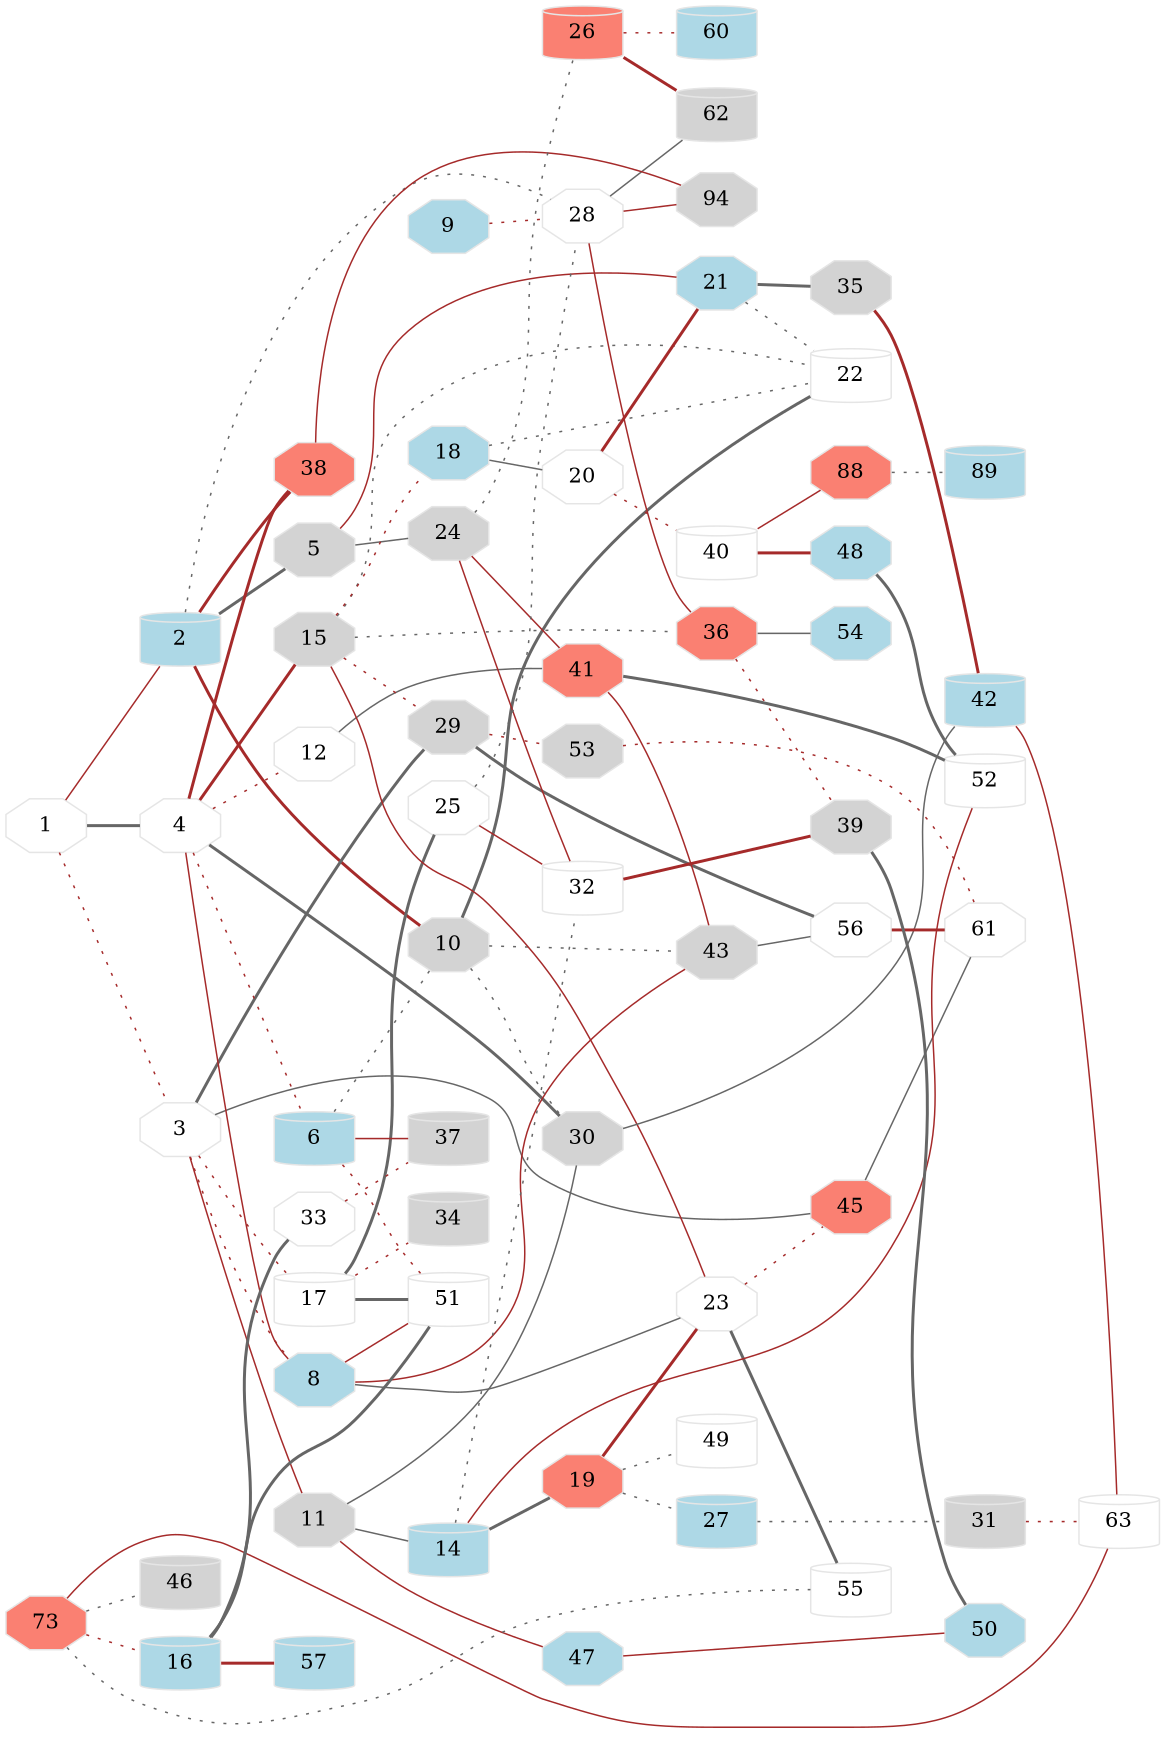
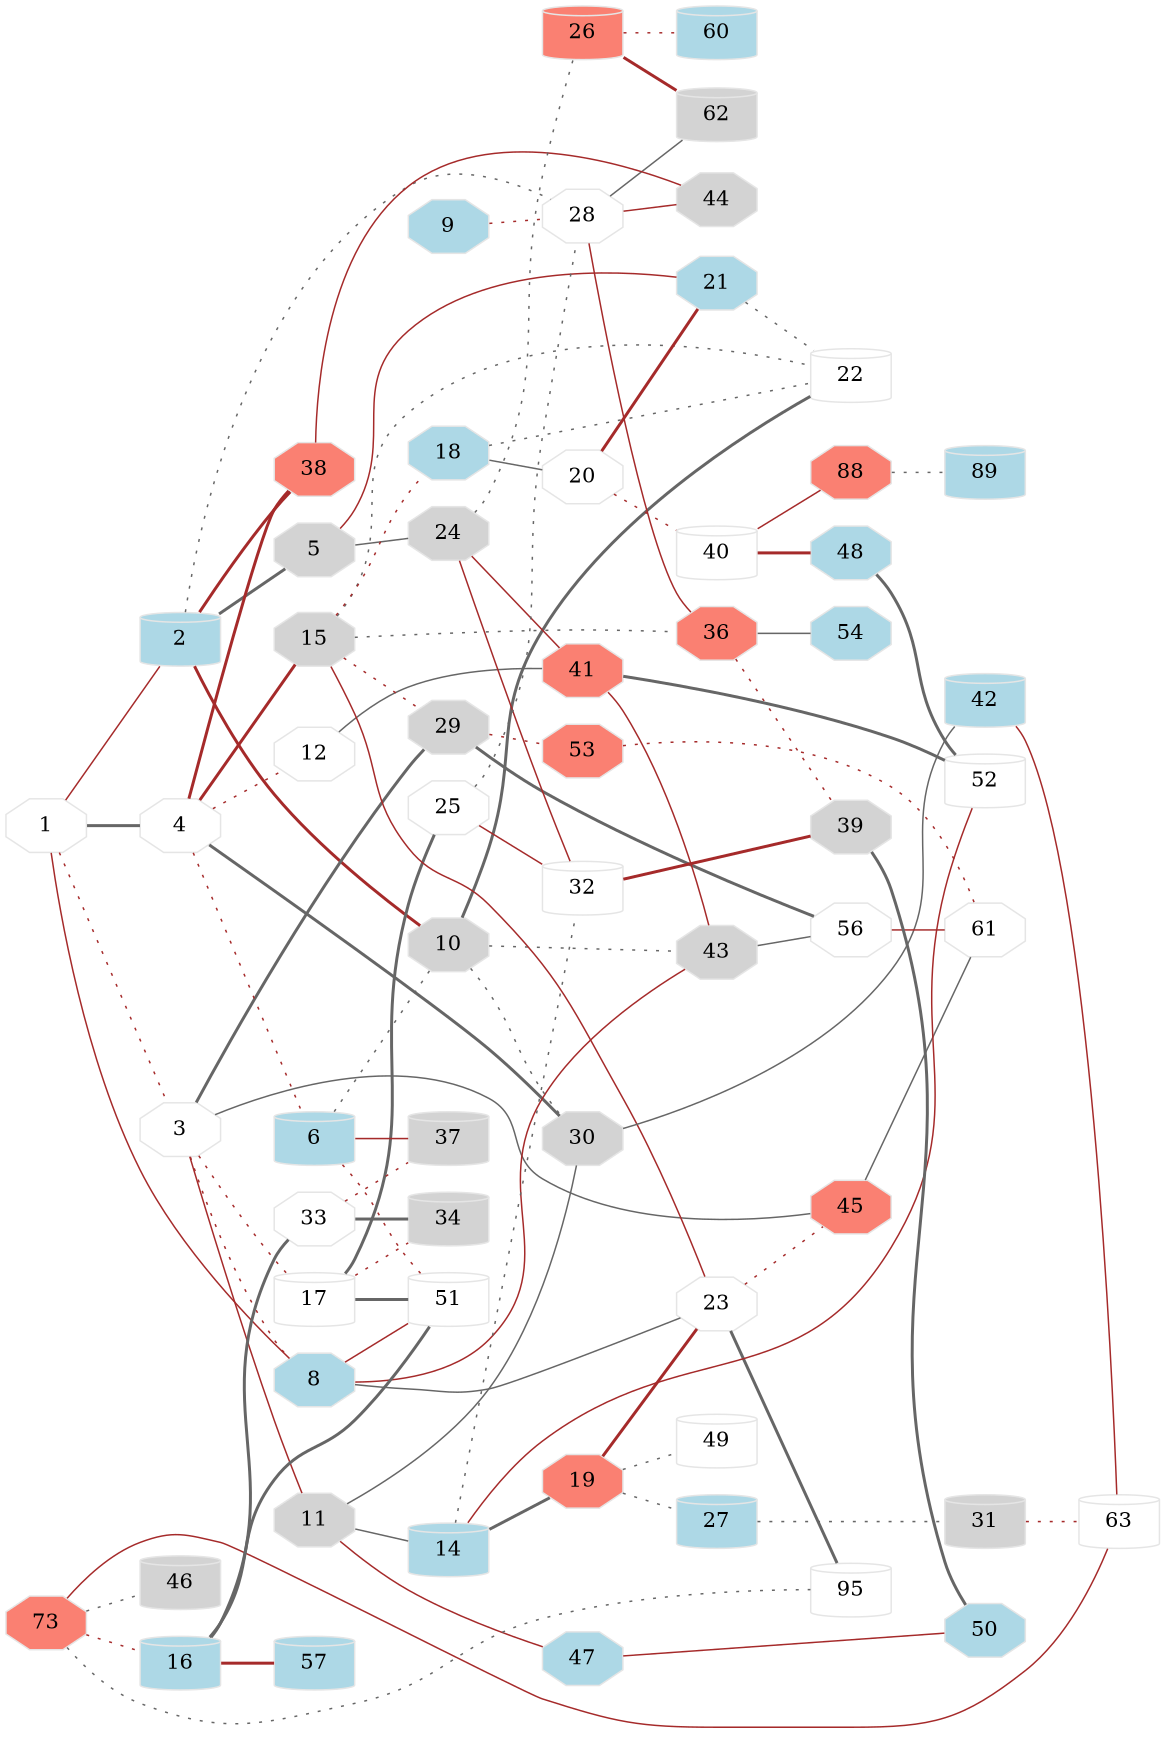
node "94": label "94" -> "44"
node "35": removed
node "53": fillcolor lightgrey -> salmon
edge "56" -- "61": style bold -> solid
edge "4" -- "8": now "1" -- "8"
edge "33" -- "34": added
node "55": label "55" -> "95"
